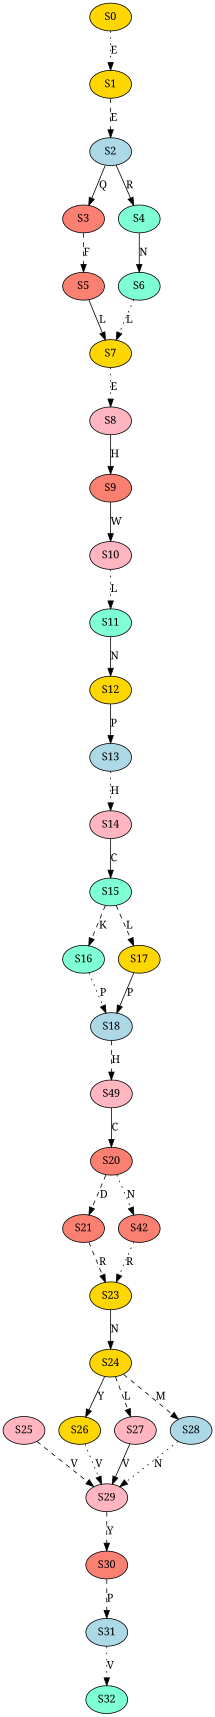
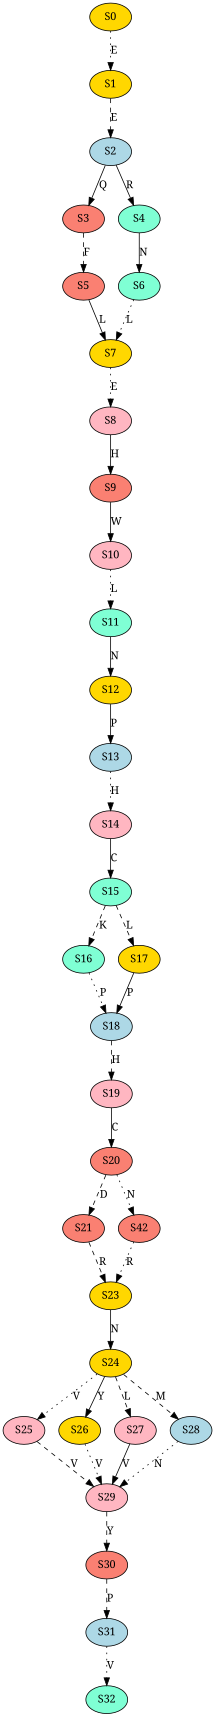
node "S49": label "S49" -> "S19"
edge "S24" -> "S25": added, label "V"
